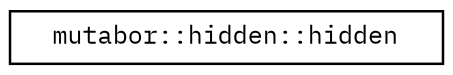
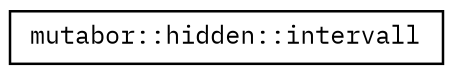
node "mutabor::hidden::hidden": label "mutabor::hidden::hidden" -> "mutabor::hidden::intervall"
